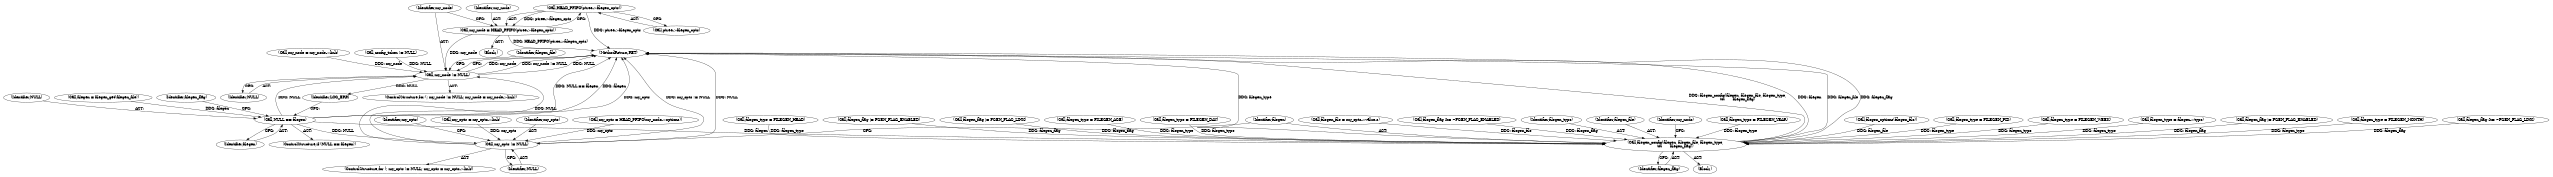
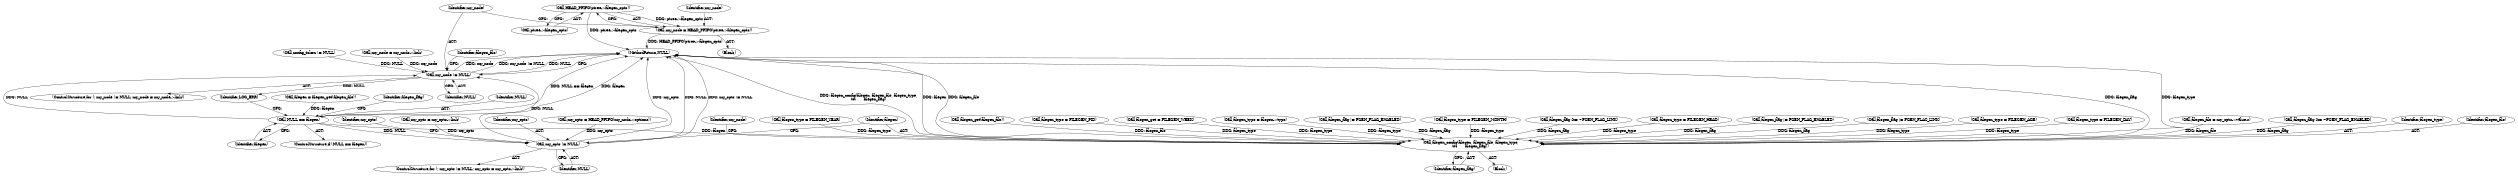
edge "(Call,my_node = HEAD_PFIFO(ptree->filegen_opts))" -> "(Call,my_node != NULL)": removed, label "DDG: my_node"
node "(MethodReturn,RET)": label "(MethodReturn,RET)" -> "(MethodReturn,NULL)"
node "(Call,filegen_options(filegen_file))": label "(Call,filegen_options(filegen_file))" -> "(Call,filegen_get(filegen_file))"
node "(Call,filegen_type = FILEGEN_WEEK)": label "(Call,filegen_type = FILEGEN_WEEK)" -> "(Call,filegen_get = FILEGEN_WEEK)"
